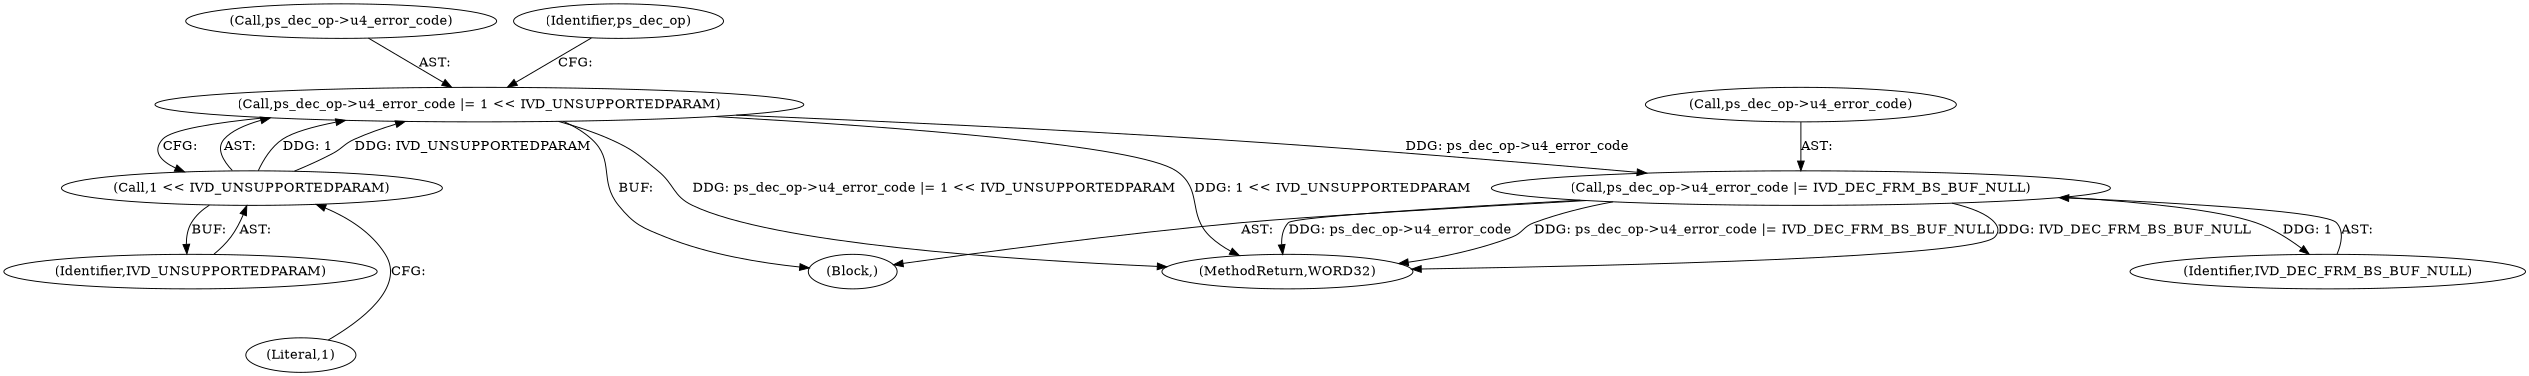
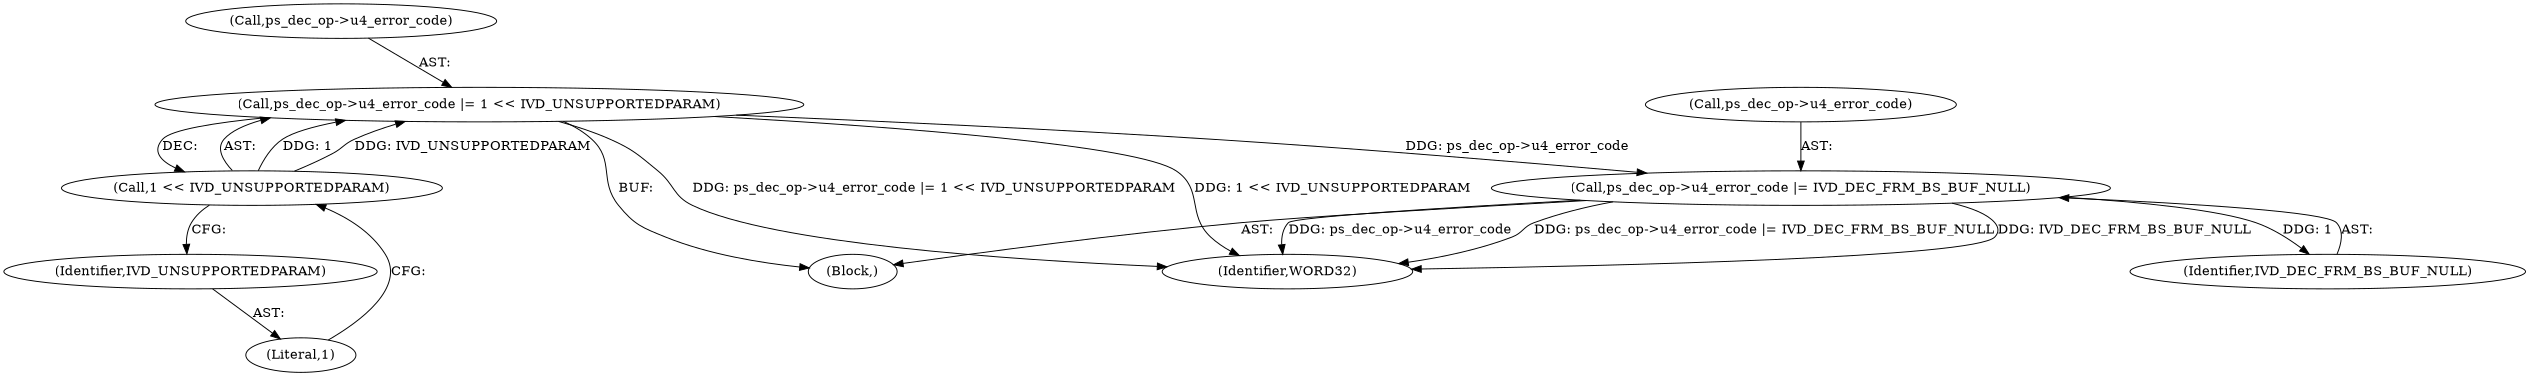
node "(Identifier,ps_dec_op)": removed
edge "(Call,ps_dec_op->u4_error_code |= 1 << IVD_UNSUPPORTEDPARAM)" -> "(Call,1 << IVD_UNSUPPORTEDPARAM)": label "CFG: " -> "DEC: "
edge "(Call,1 << IVD_UNSUPPORTEDPARAM)" -> "(Identifier,IVD_UNSUPPORTEDPARAM)": label "BUF: " -> "CFG: "
edge "(Identifier,IVD_UNSUPPORTEDPARAM)" -> "(Call,1 << IVD_UNSUPPORTEDPARAM)": now "(Identifier,IVD_UNSUPPORTEDPARAM)" -> "(Literal,1)"
node "(MethodReturn,WORD32)": label "(MethodReturn,WORD32)" -> "(Identifier,WORD32)"
